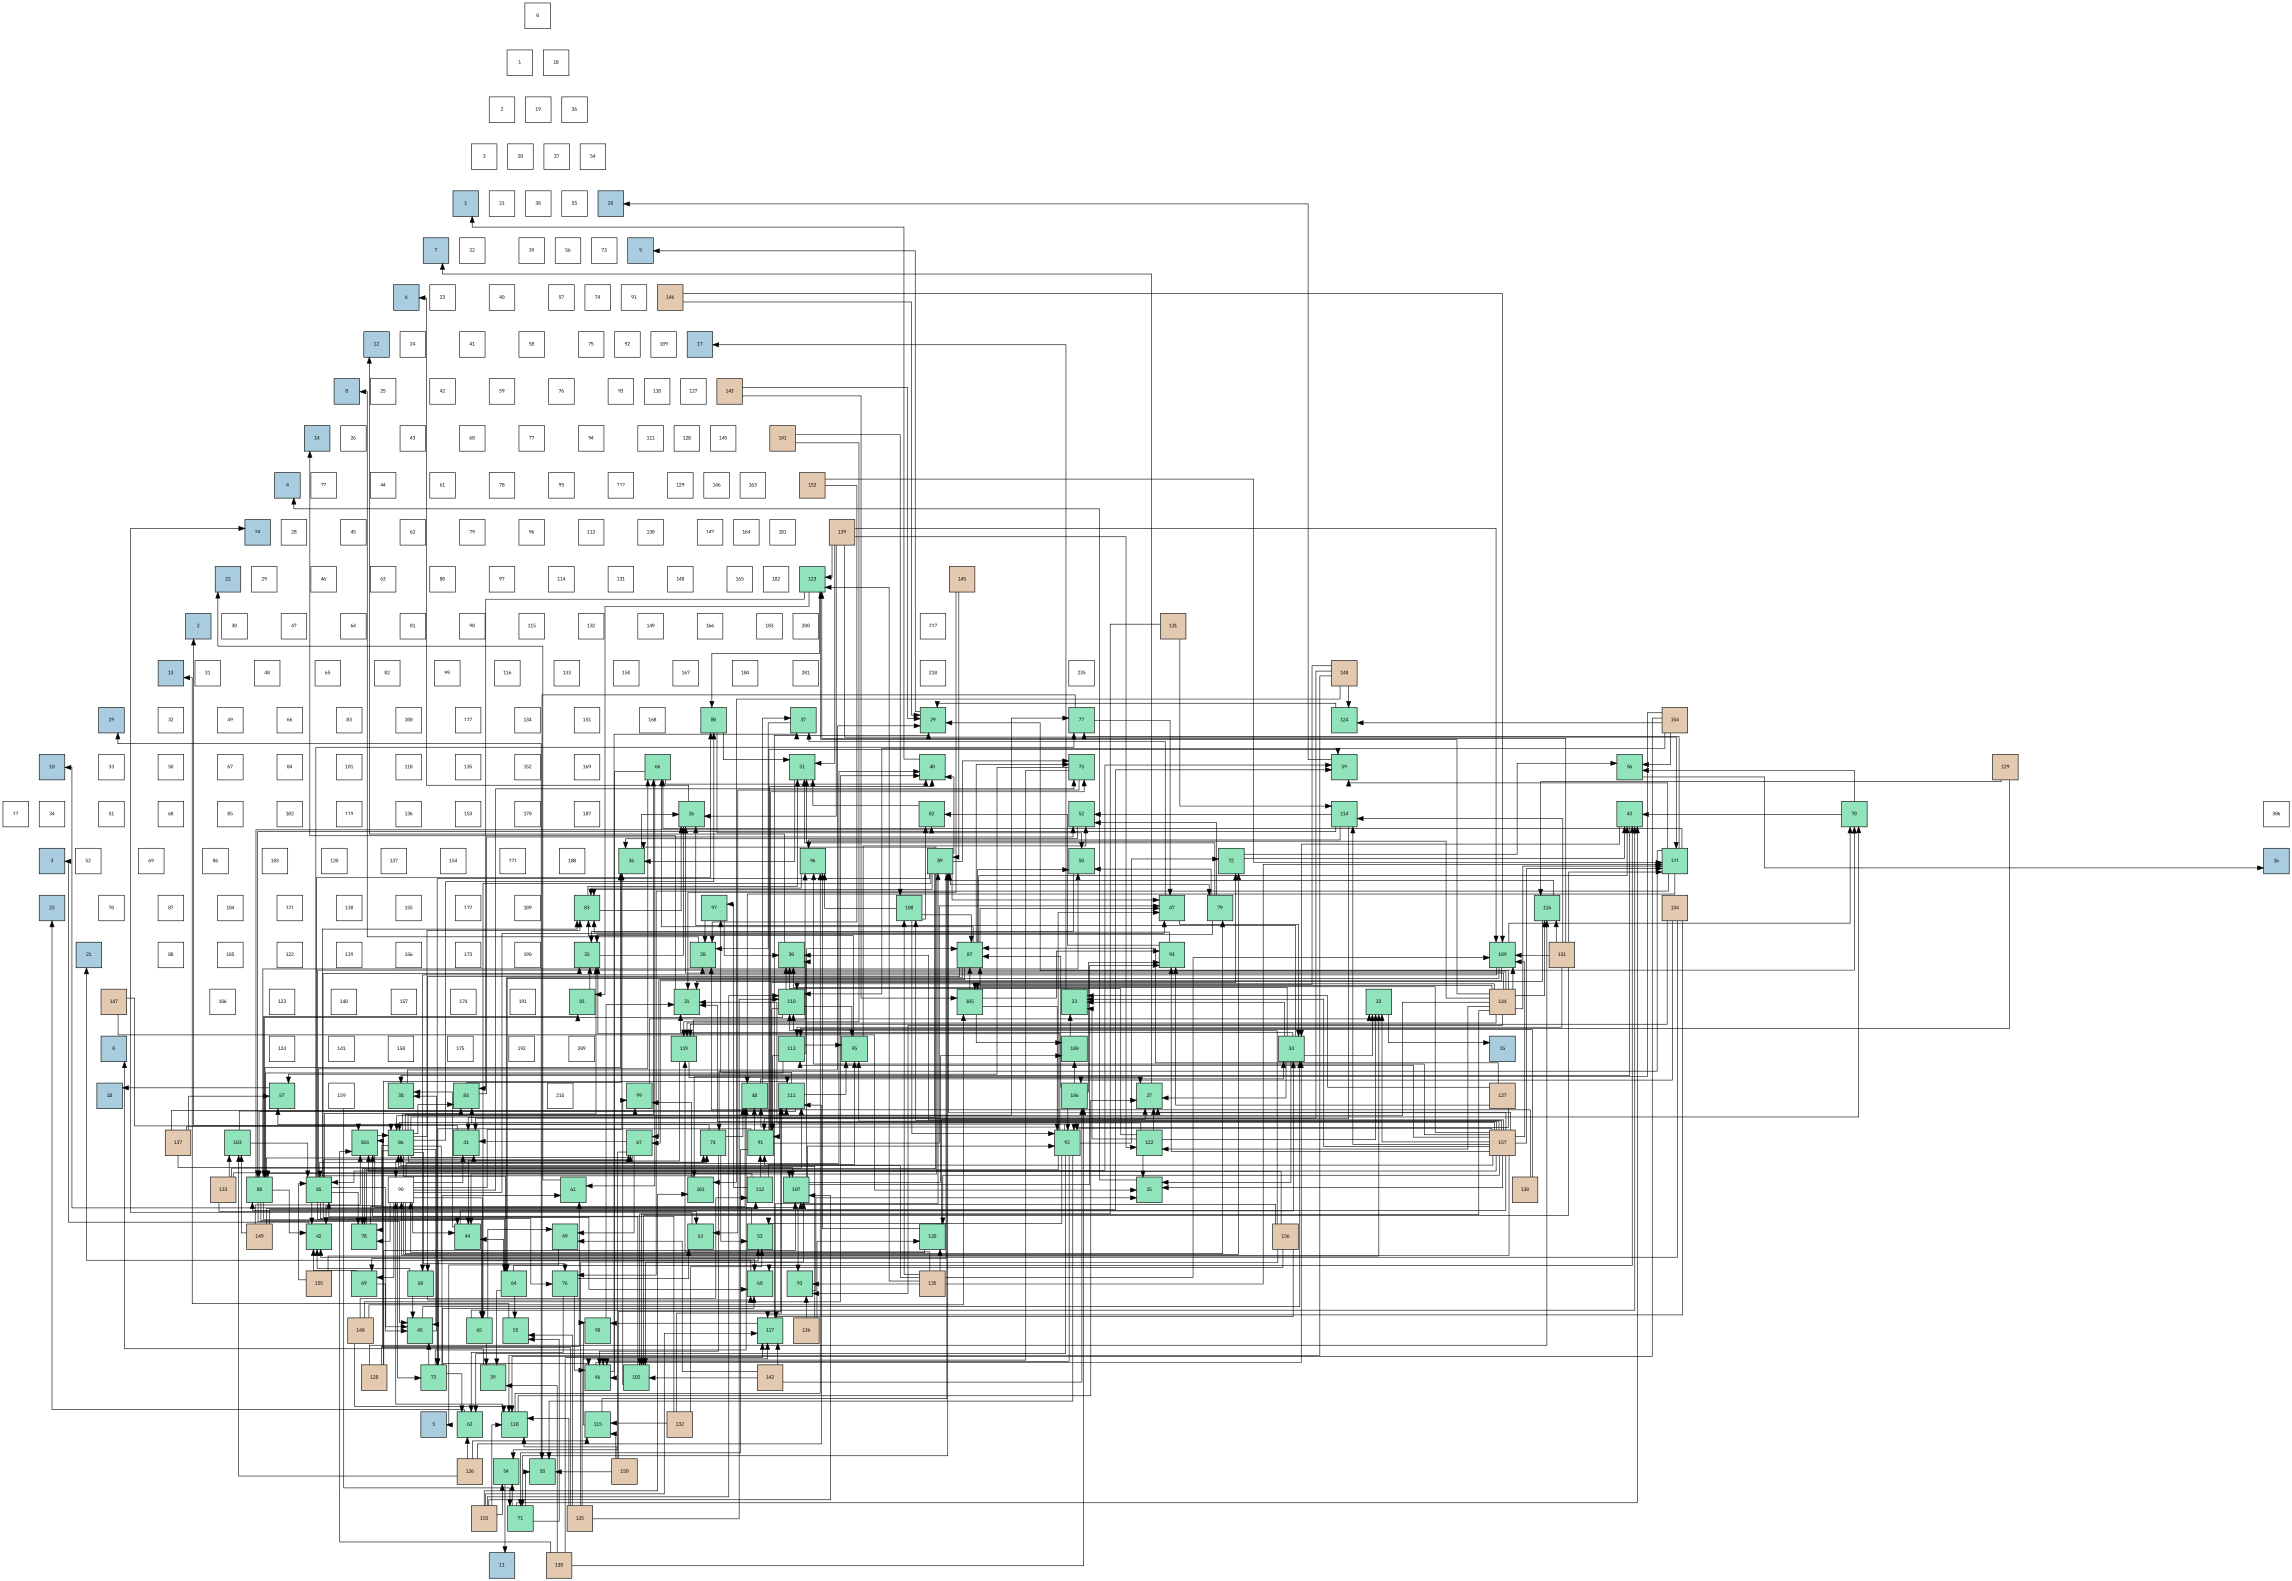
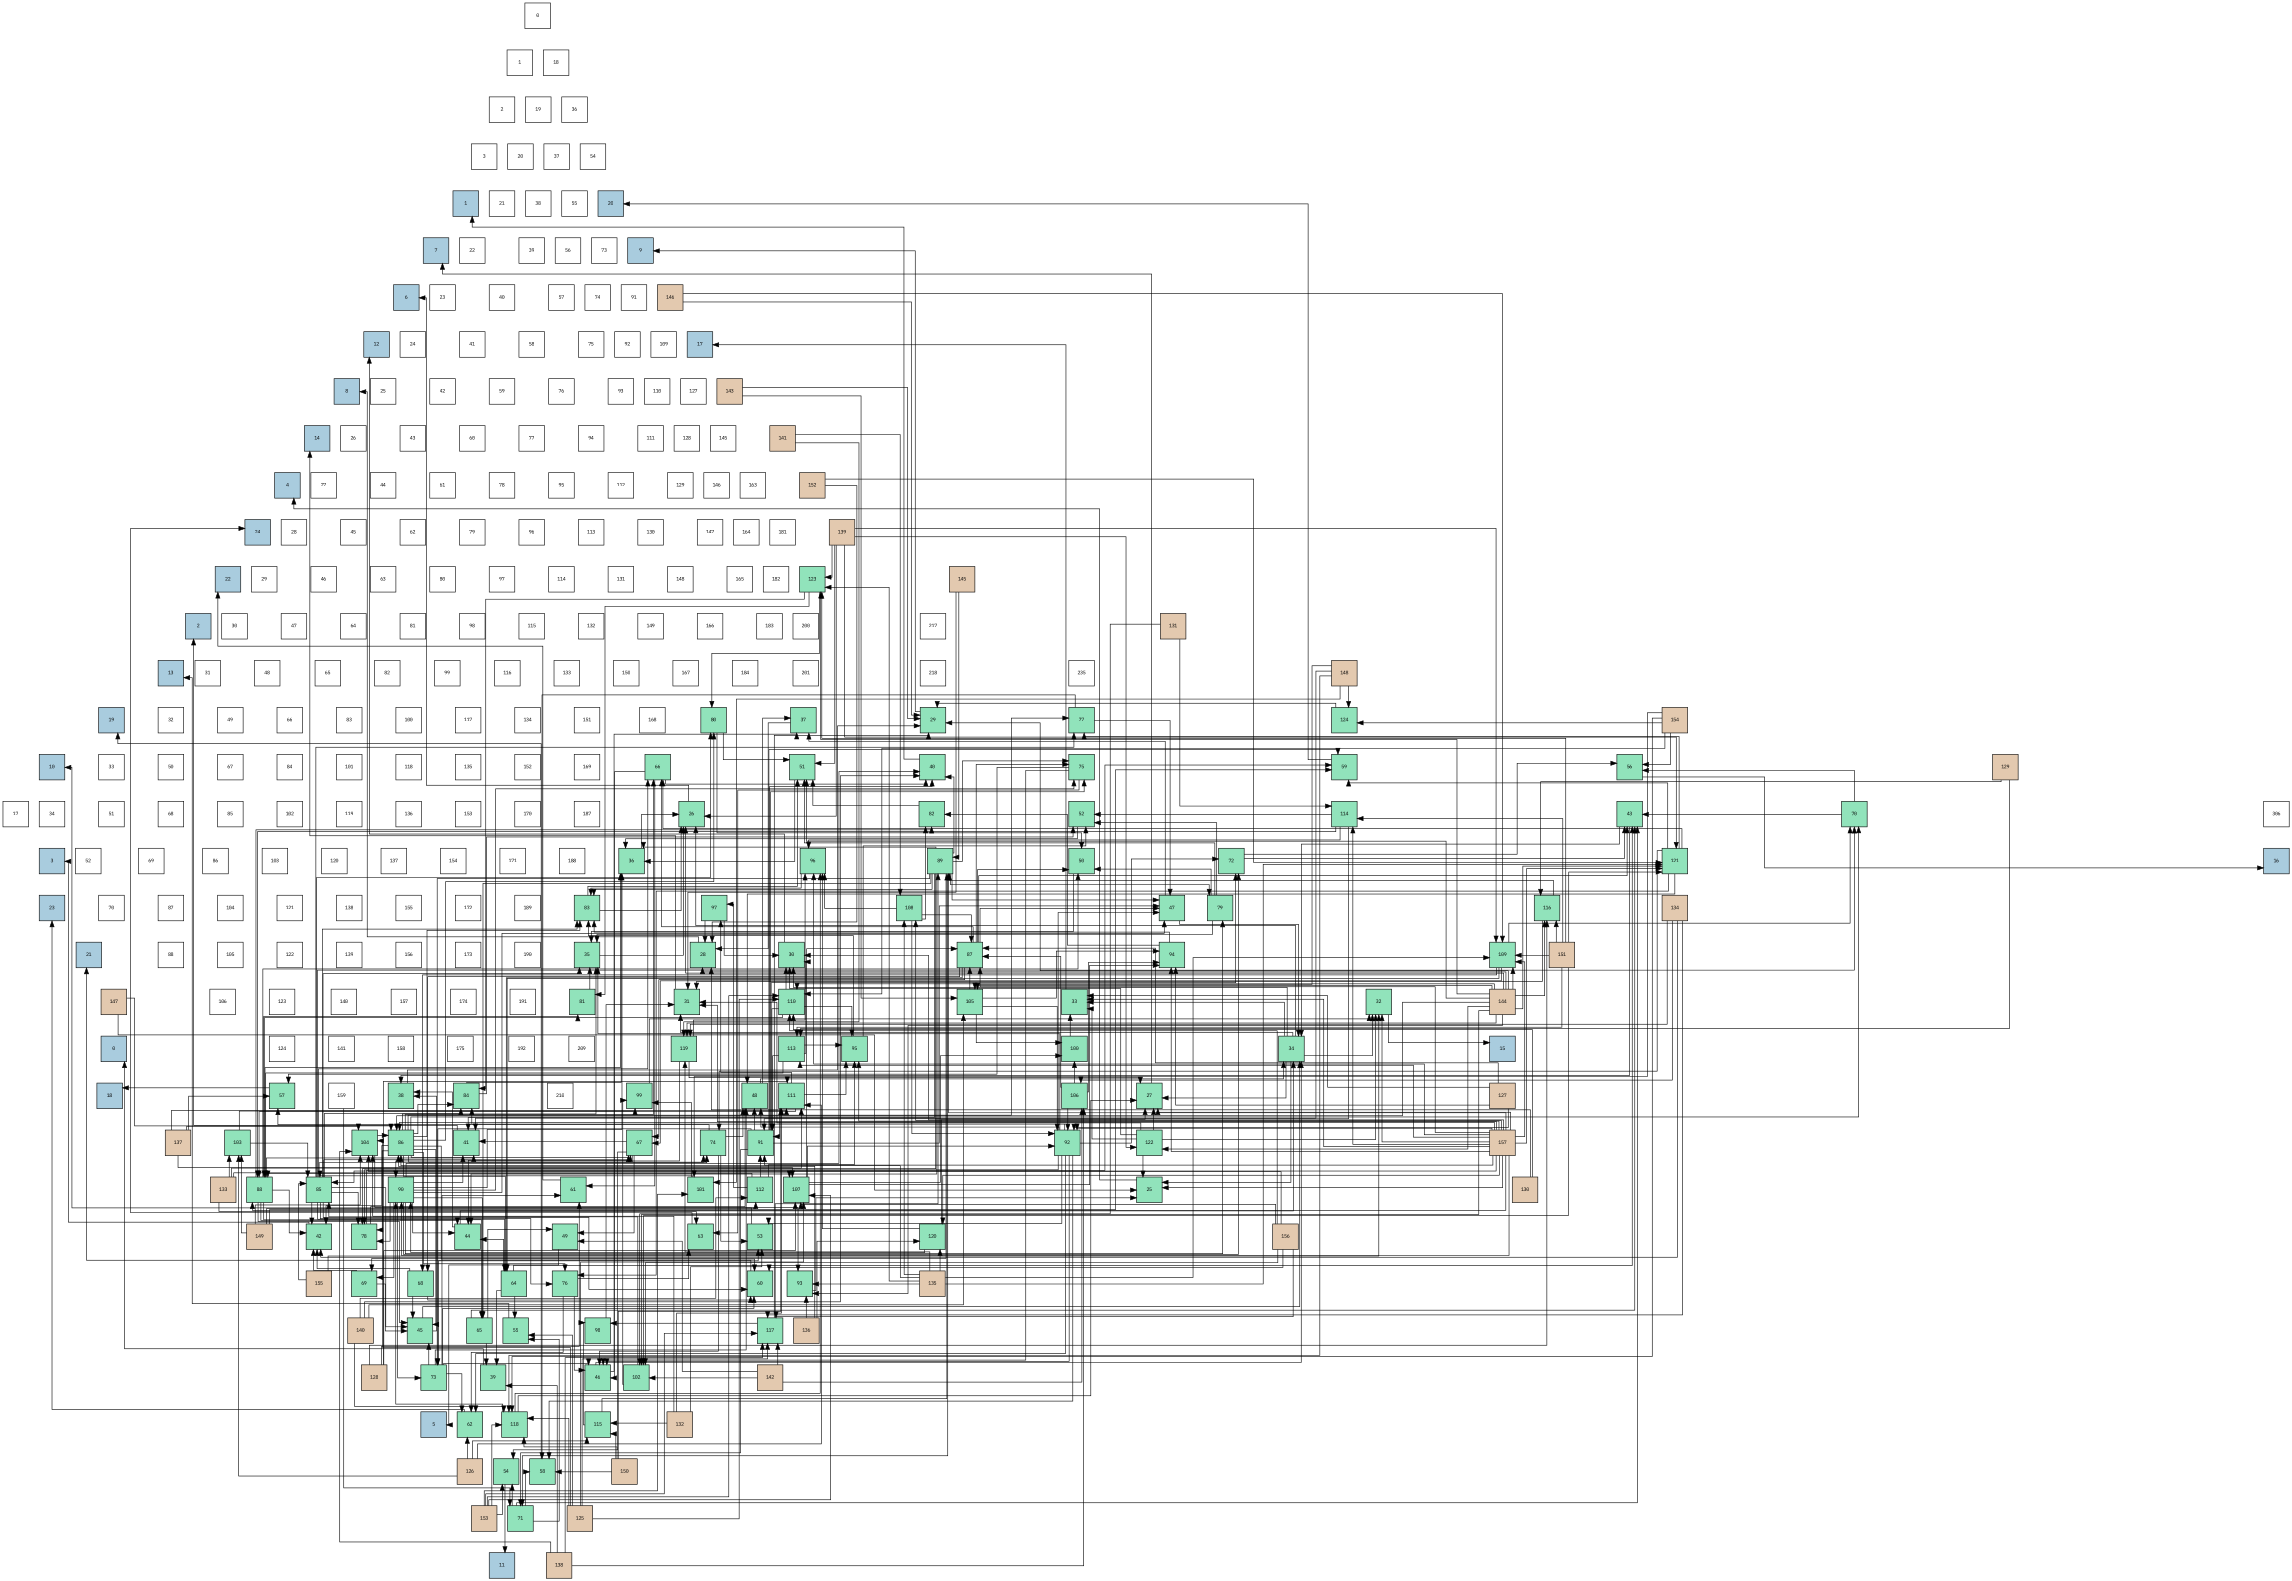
node "90": fillcolor #ffffff -> #91e3bb
